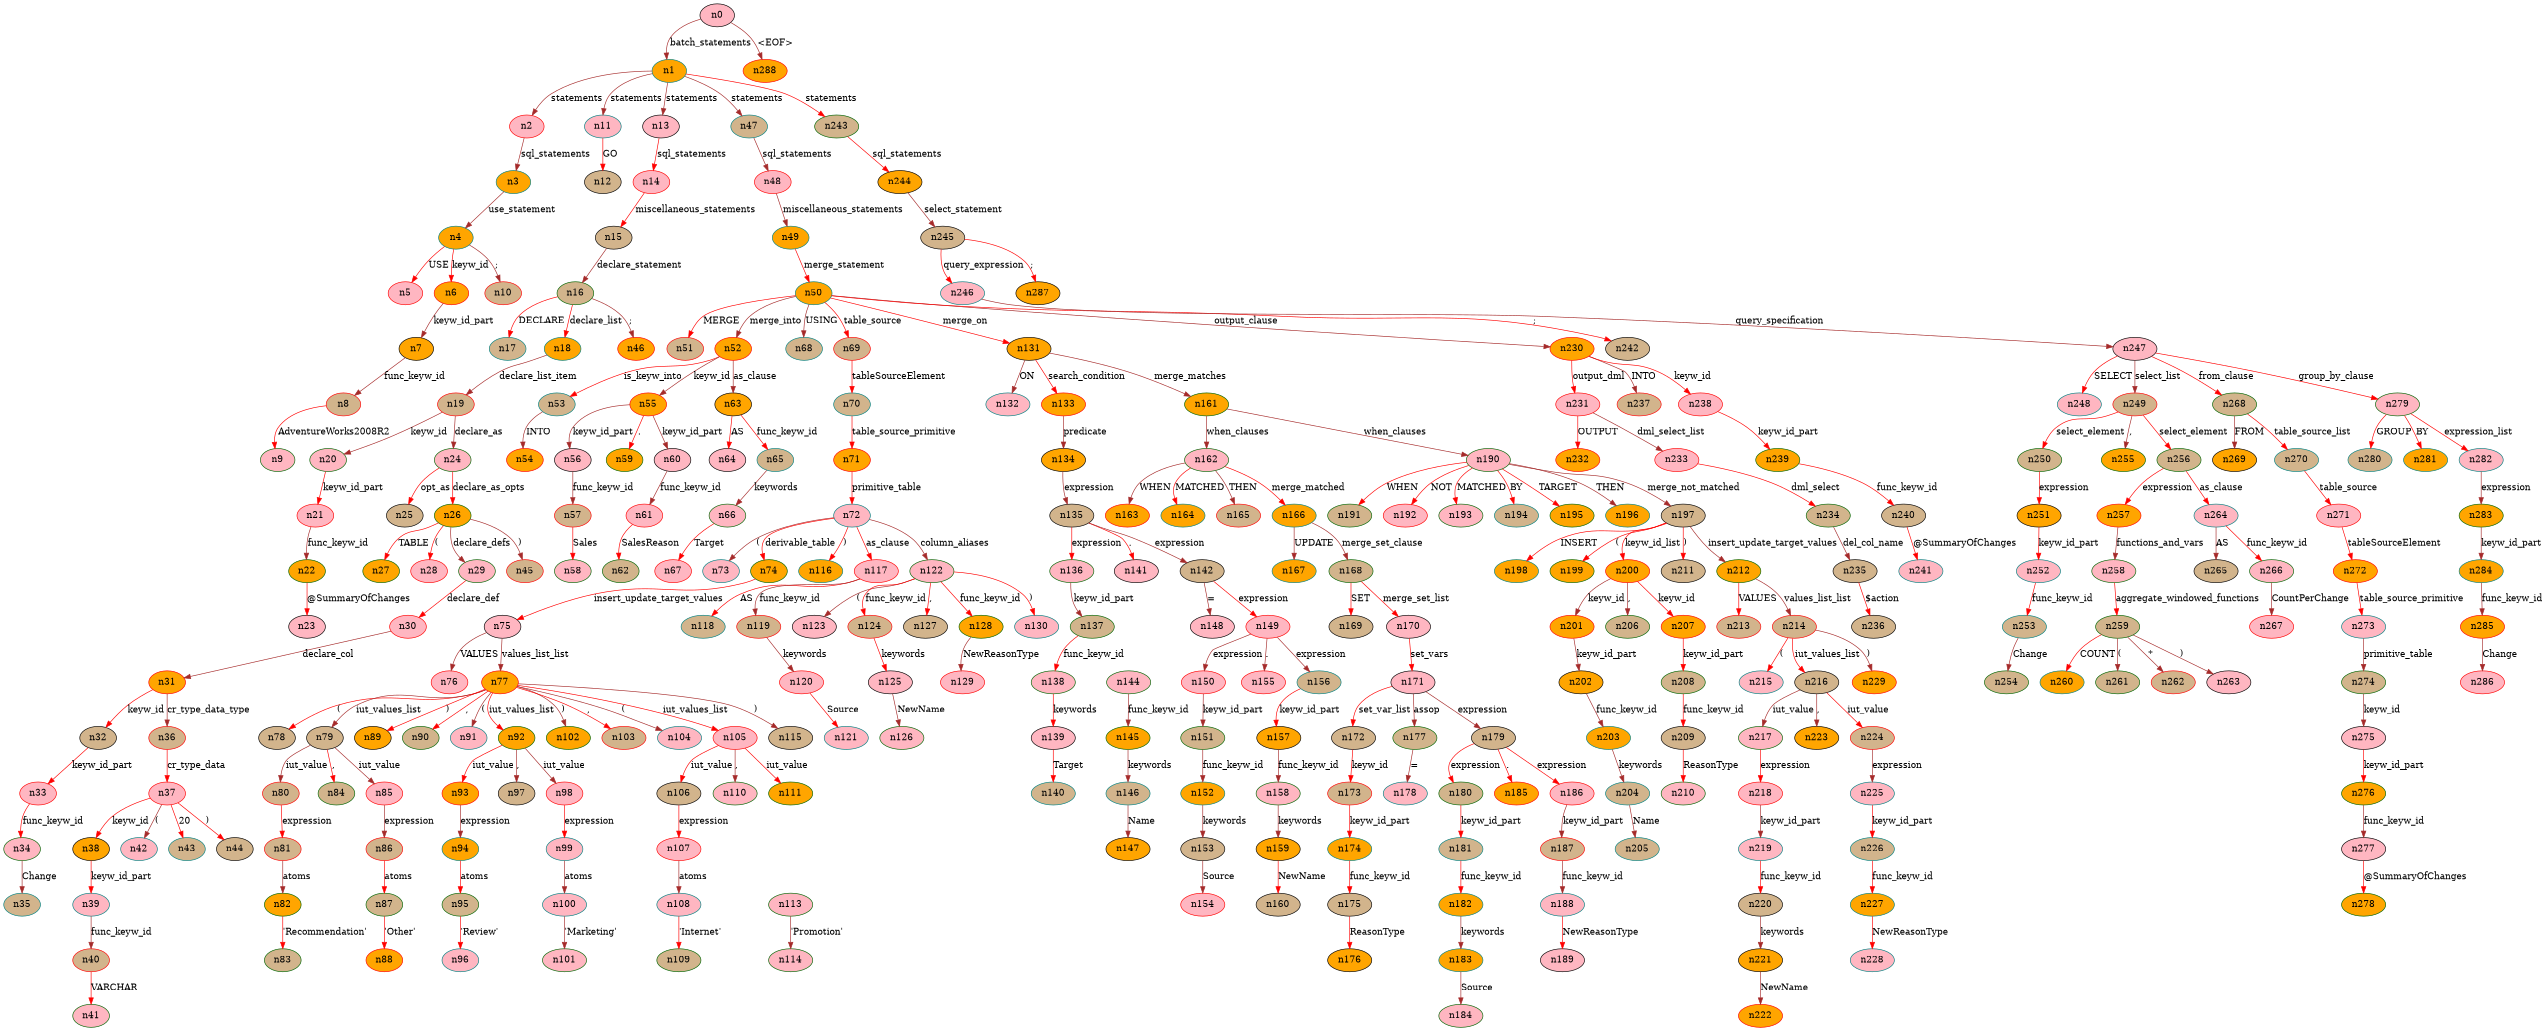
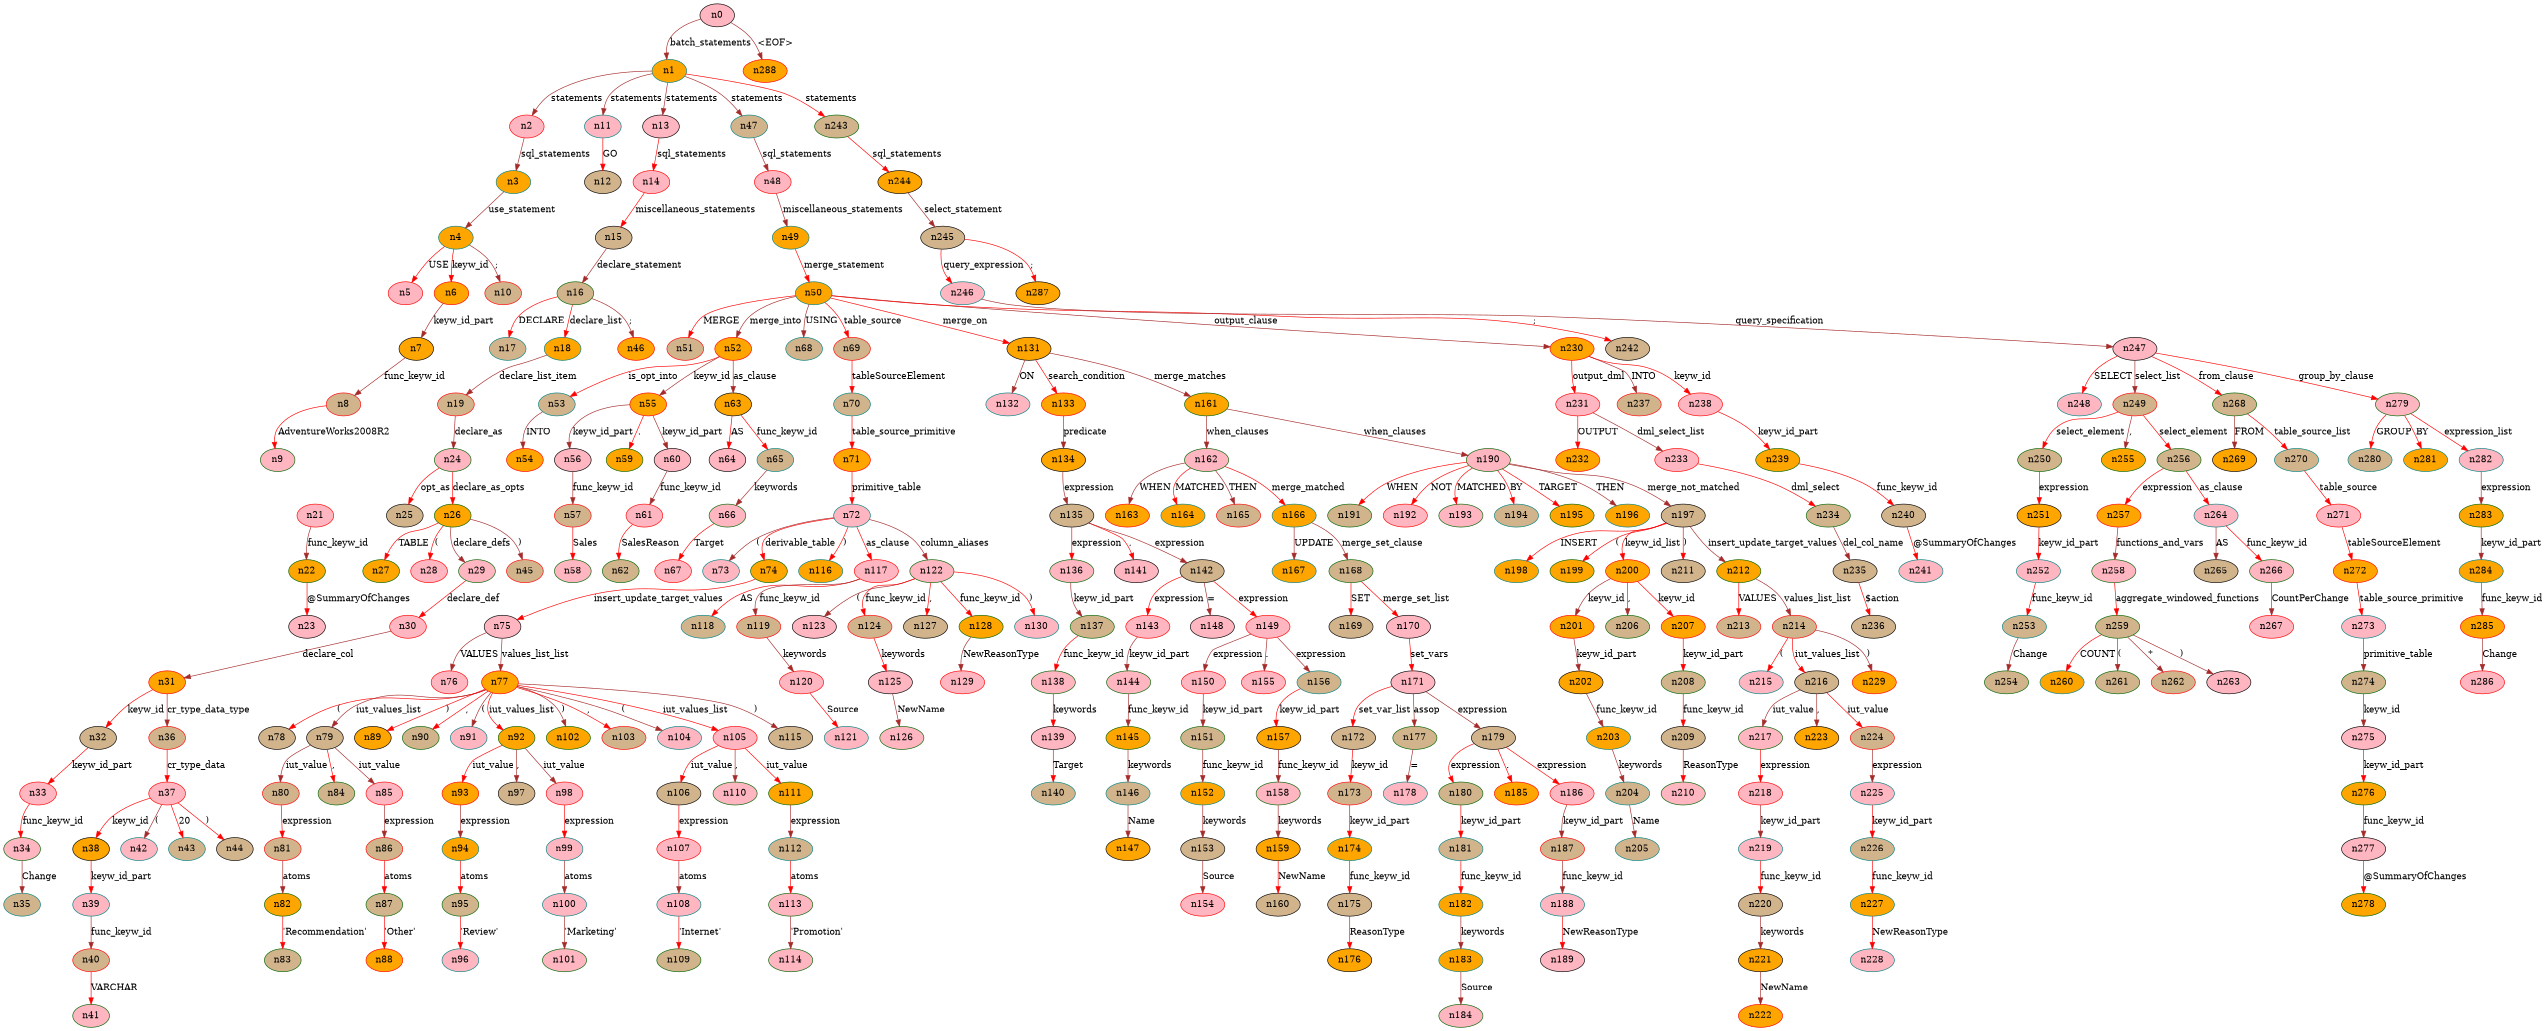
edge "n52" -> "n53": label "is_keyw_into" -> "is_opt_into"
node "n20": removed
node "n143": added
node "n112": added
